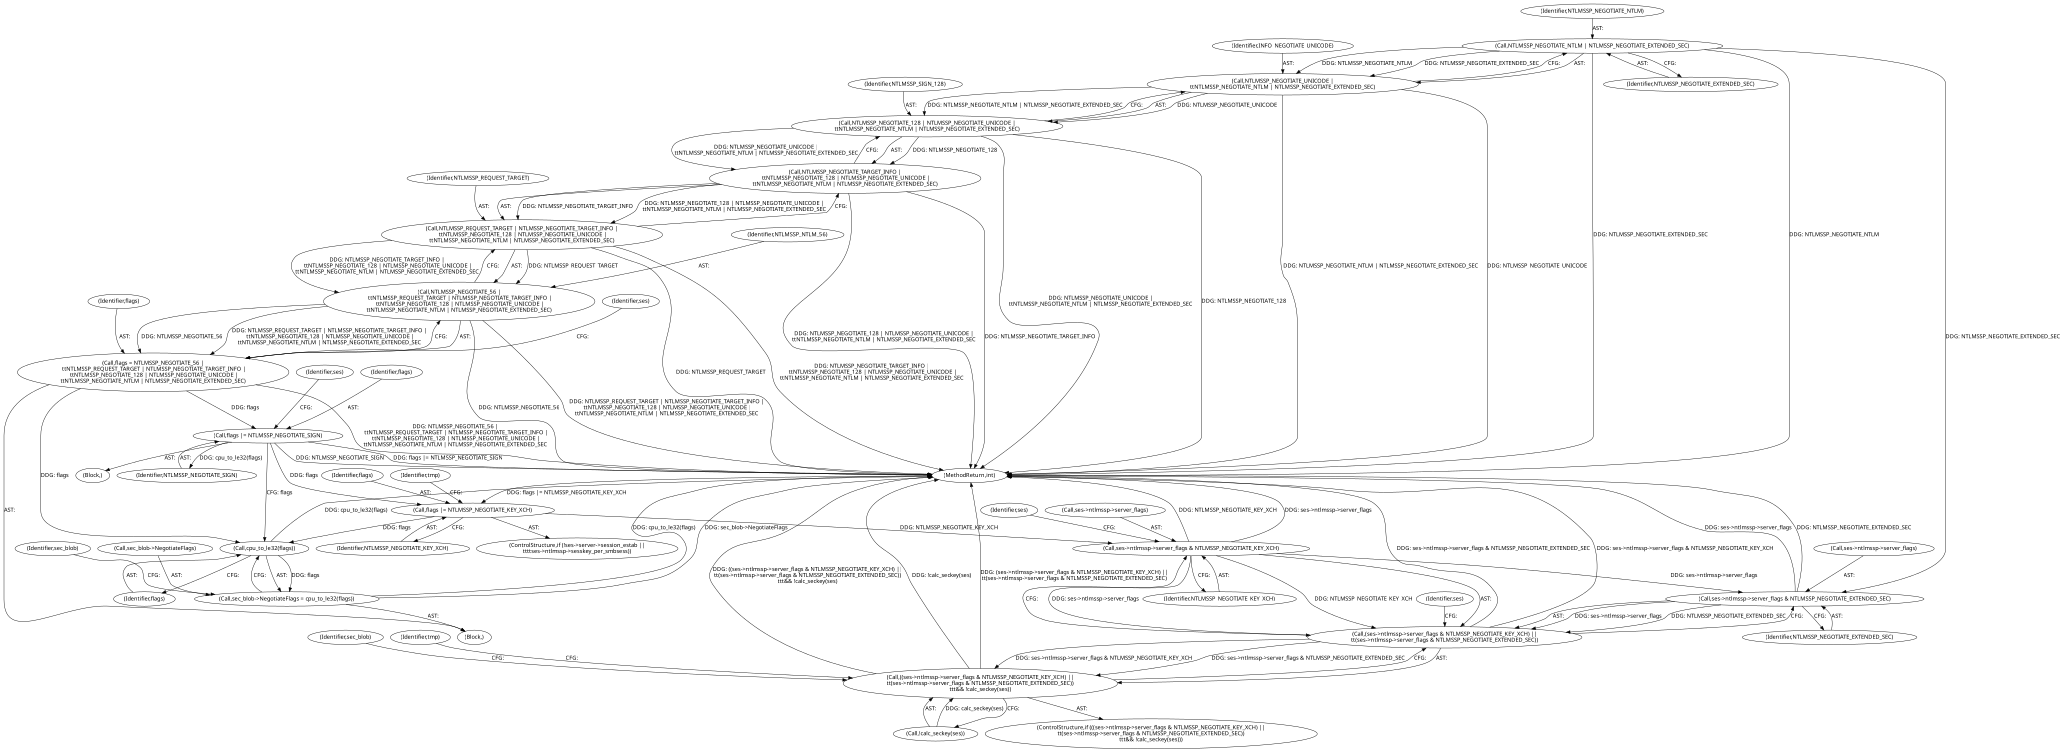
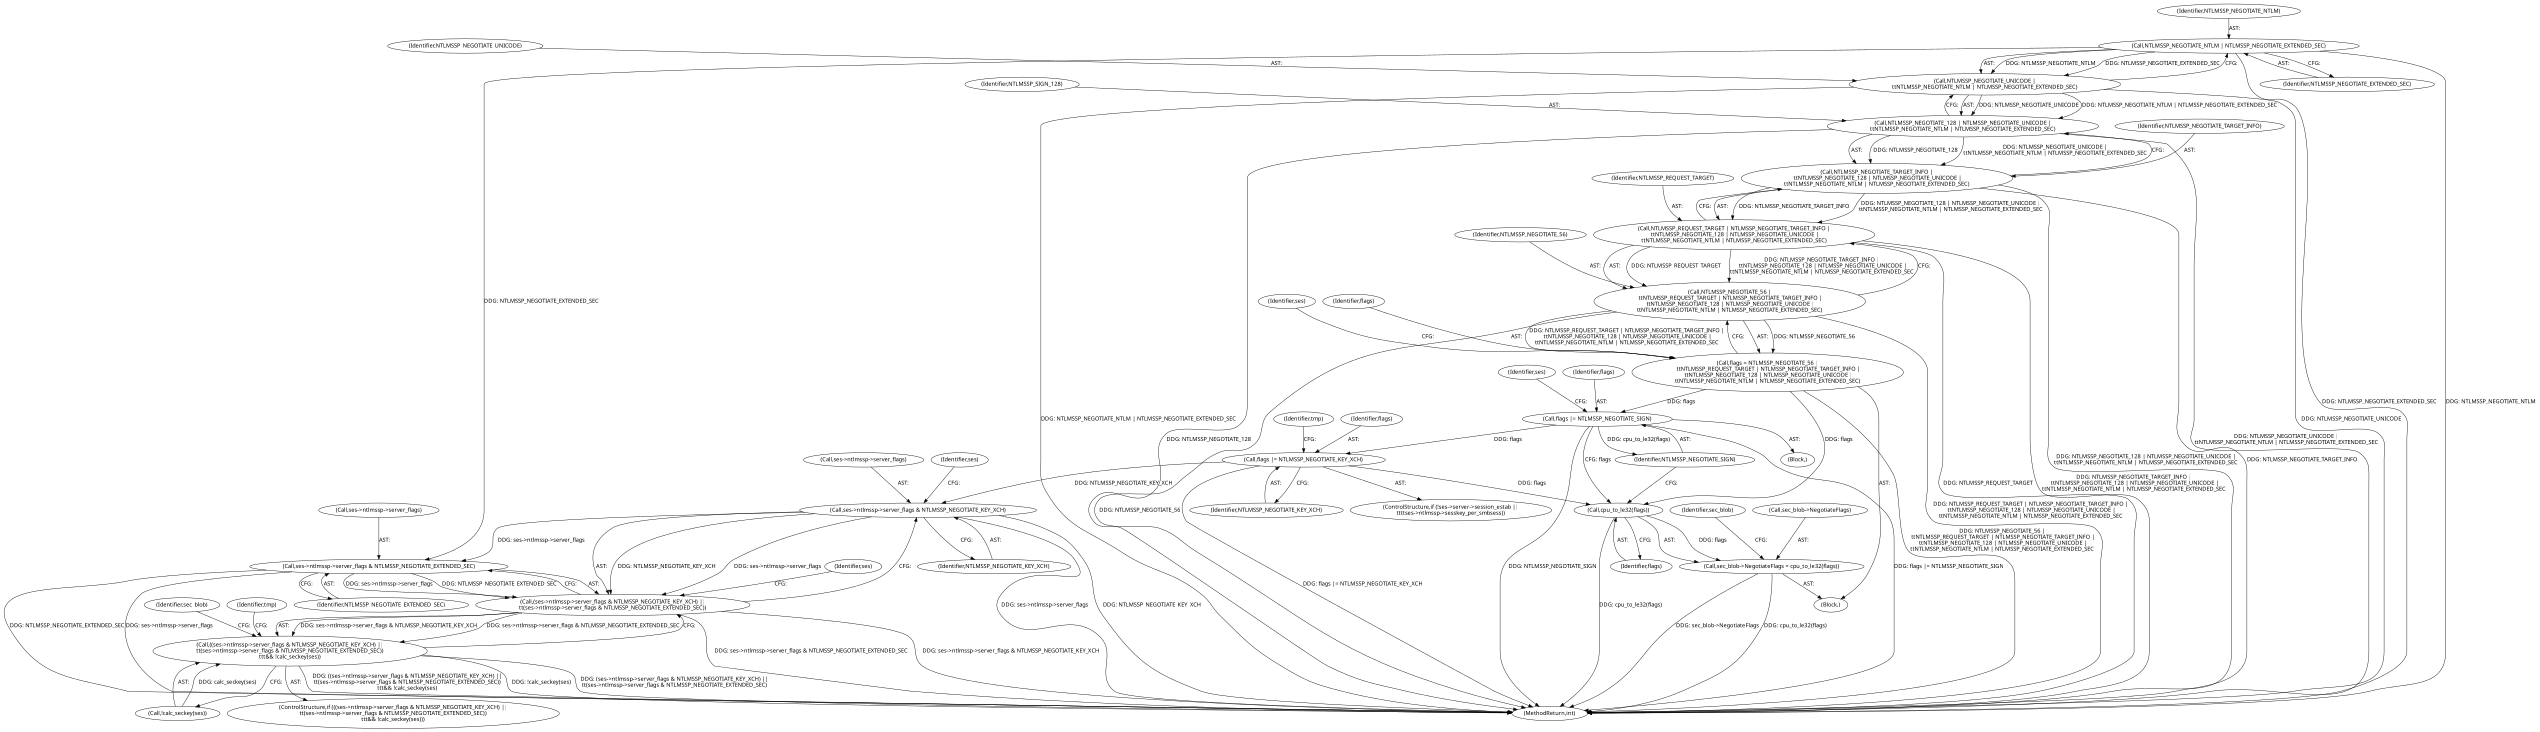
node "(Identifier,INFO_NEGOTIATE_UNICODE)": label "(Identifier,INFO_NEGOTIATE_UNICODE)" -> "(Identifier,NTLMSSP_NEGOTIATE_UNICODE)"
node "(Identifier,NTLMSSP_NEGOTIATE_TARGET_INFO)": added
node "(Identifier,NTLMSSP_NTLM_56)": label "(Identifier,NTLMSSP_NTLM_56)" -> "(Identifier,NTLMSSP_NEGOTIATE_56)"
edge "(MethodReturn,int)" -> "(Call,flags |= NTLMSSP_NEGOTIATE_KEY_XCH)": reversed
edge "(Call,sec_blob->NegotiateFlags = cpu_to_le32(flags))" -> "(Call,cpu_to_le32(flags))": now "(Identifier,NTLMSSP_NEGOTIATE_SIGN)" -> "(Call,cpu_to_le32(flags))"
